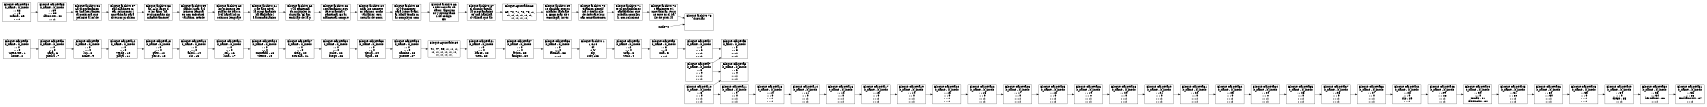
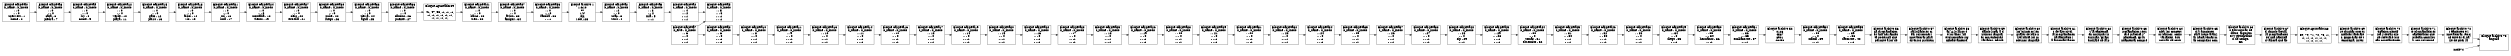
node "Bloque archivo 73 dustrias": label "Bloque archivo 73 dustrias" -> "Bloque archivo 73 anguila"
node "Bloque archivo 52 0123 4567 8901 23456": added
node "Bloque Carpeta5 b_años : b_inodo . : 5 .. : 3 - : -1 - : -1": label "Bloque Carpeta5 b_años : b_inodo . : 5 .. : 3 - : -1 - : -1" -> "Bloque Carpeta5 b_name : b_inodo . : 5 .. : 3 - : -1 - : -1"
node "Bloque Carpeta7 b_name : b_inodo . : 6 .. : 0 - : -1 - : -1": label "Bloque Carpeta7 b_name : b_inodo . : 6 .. : 0 - : -1 - : -1" -> "Bloque Carpeta7 b_este : b_inodo . : 6 .. : 0 - : -1 - : -1"
edge "Bloque Carpeta10 b_name : b_inodo . : 8 .. : 0 - : -1 - : -1" -> "Bloque Carpeta8 b_name : b_inodo . : 6 .. : 0 - : -1 - : -1": reversed
